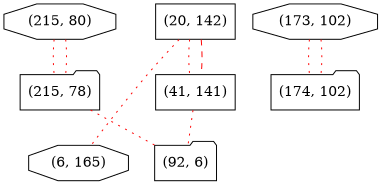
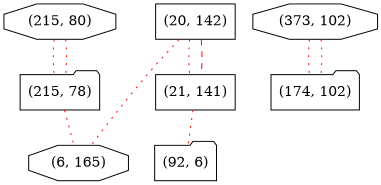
node "(173, 102)": label "(173, 102)" -> "(373, 102)"
node "(41, 141)": label "(41, 141)" -> "(21, 141)"
edge "(215, 78)" -- "(92, 6)": now "(215, 78)" -- "(6, 165)"
